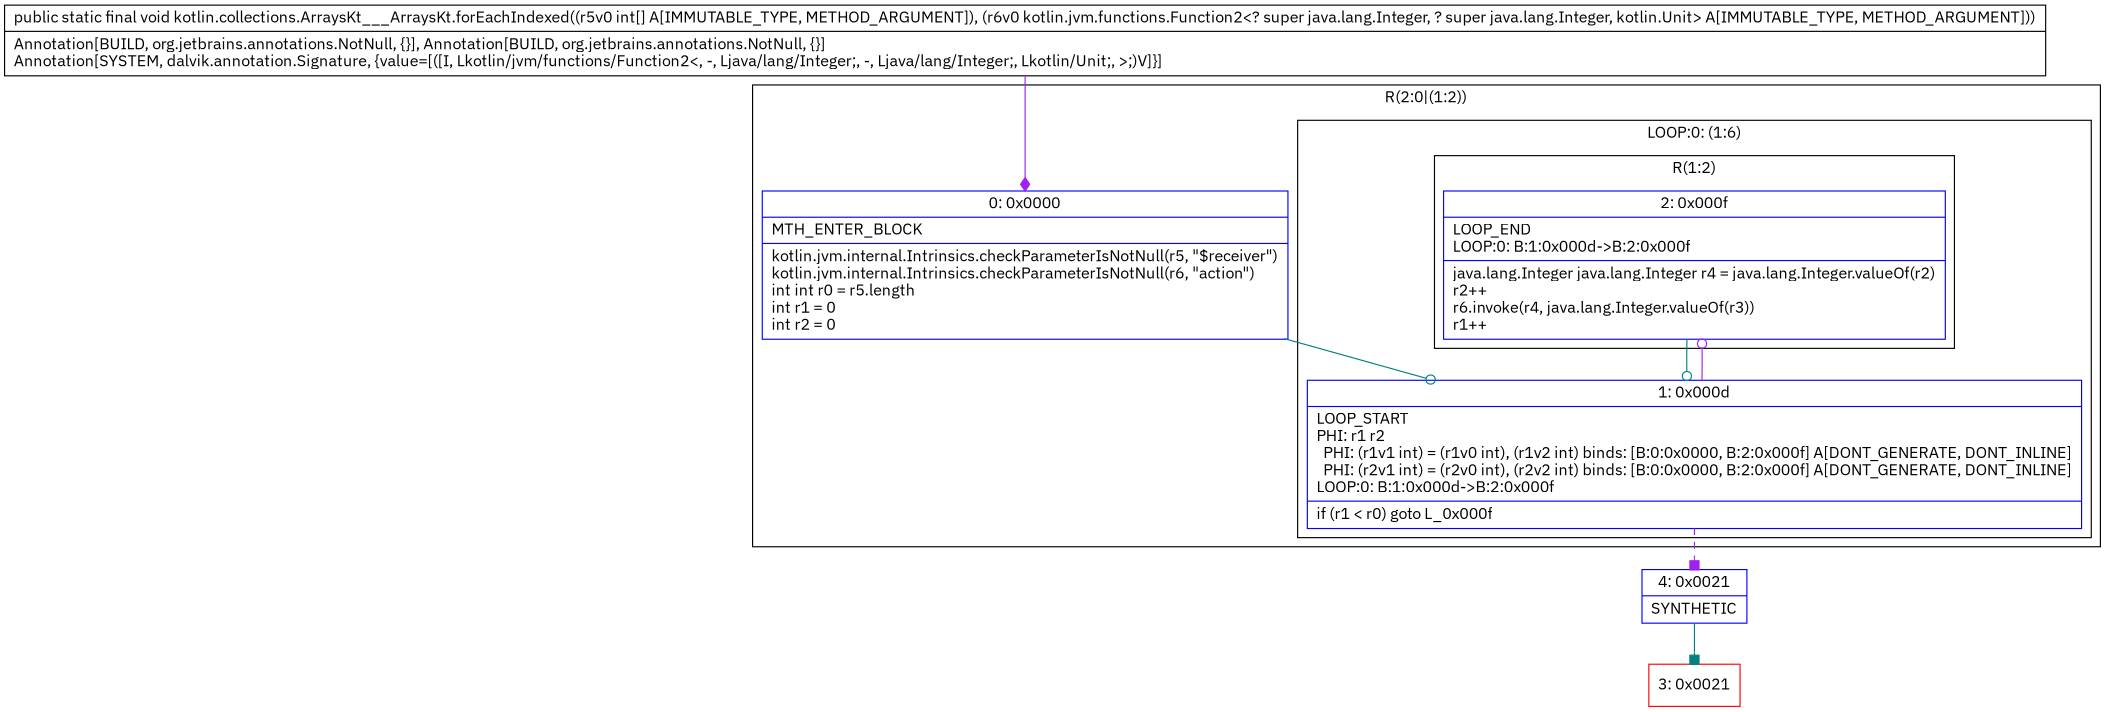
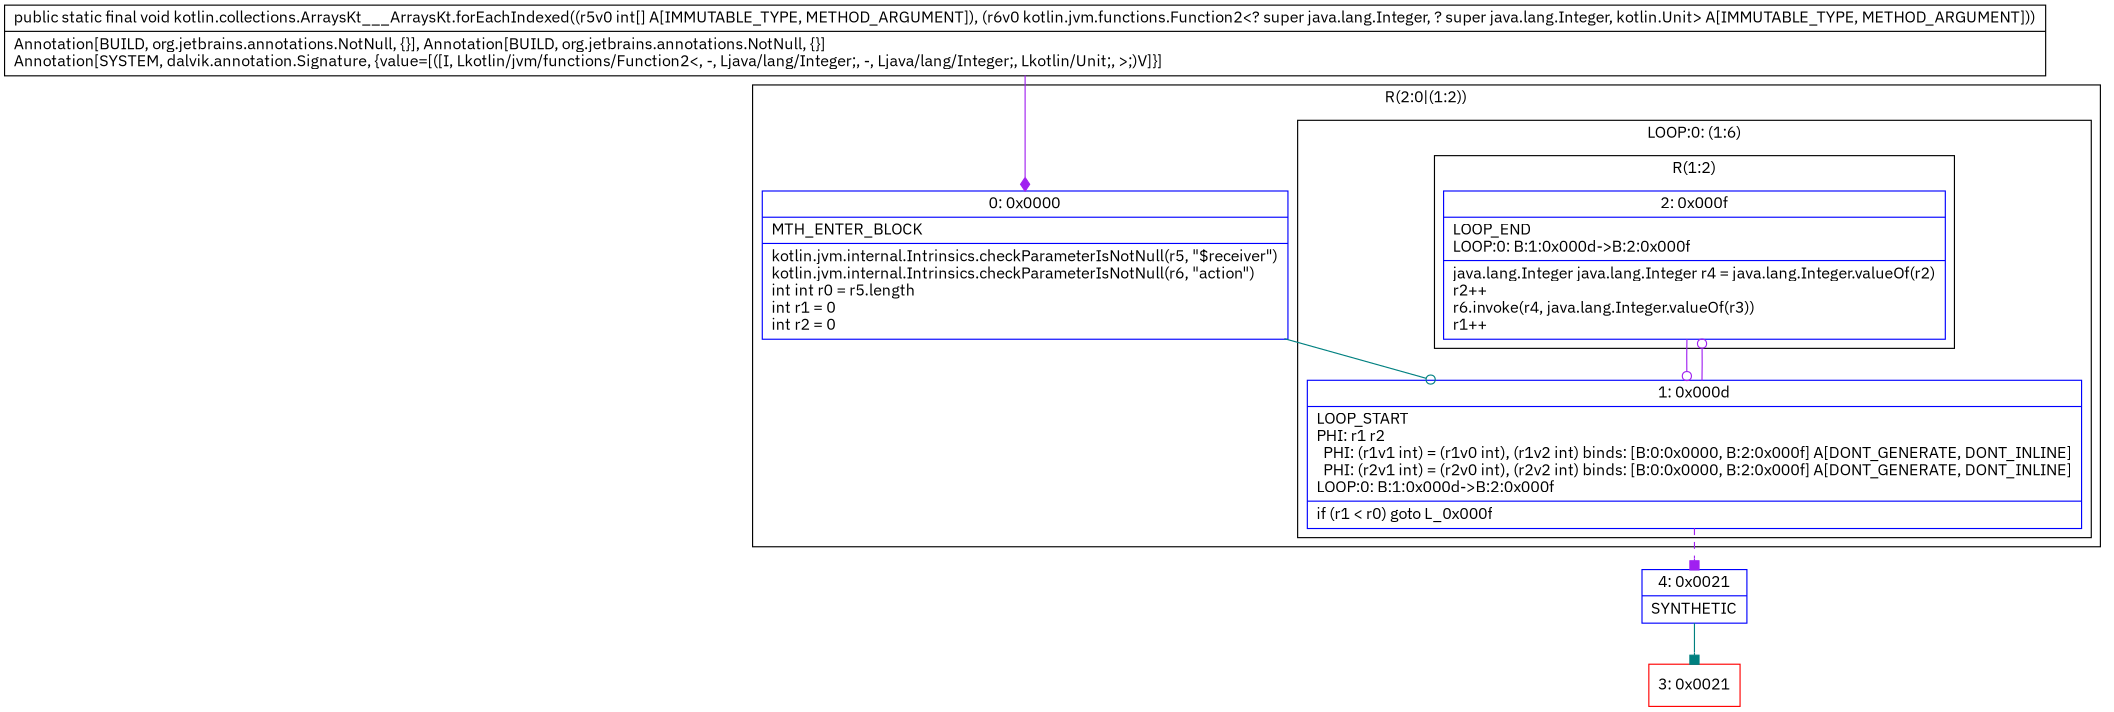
edge "2: 0x000f" -> "1: 0x000d": color teal -> purple
